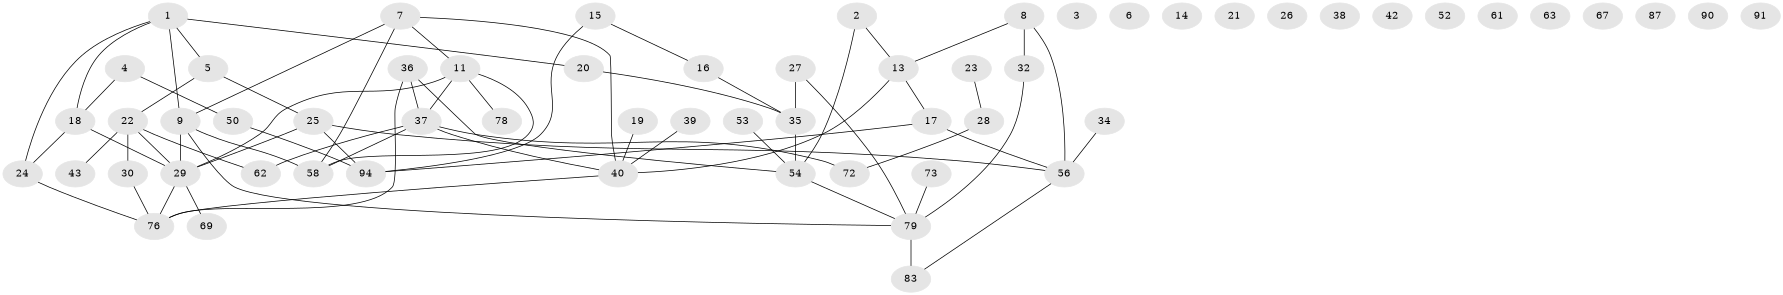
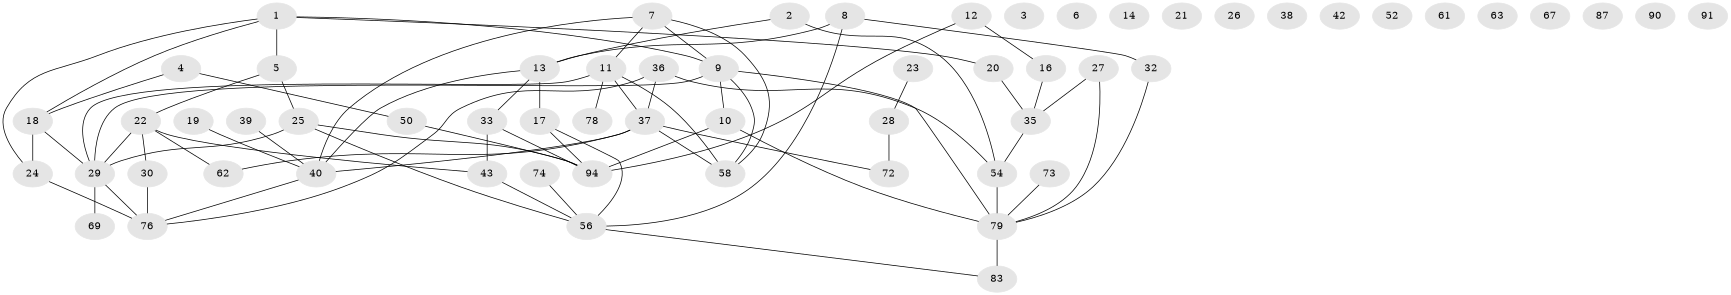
node "15": label "15" -> "12"
node "33": added
node "10": added
node "53": removed
node "34": label "34" -> "74"
edge "43" -- "56": added
